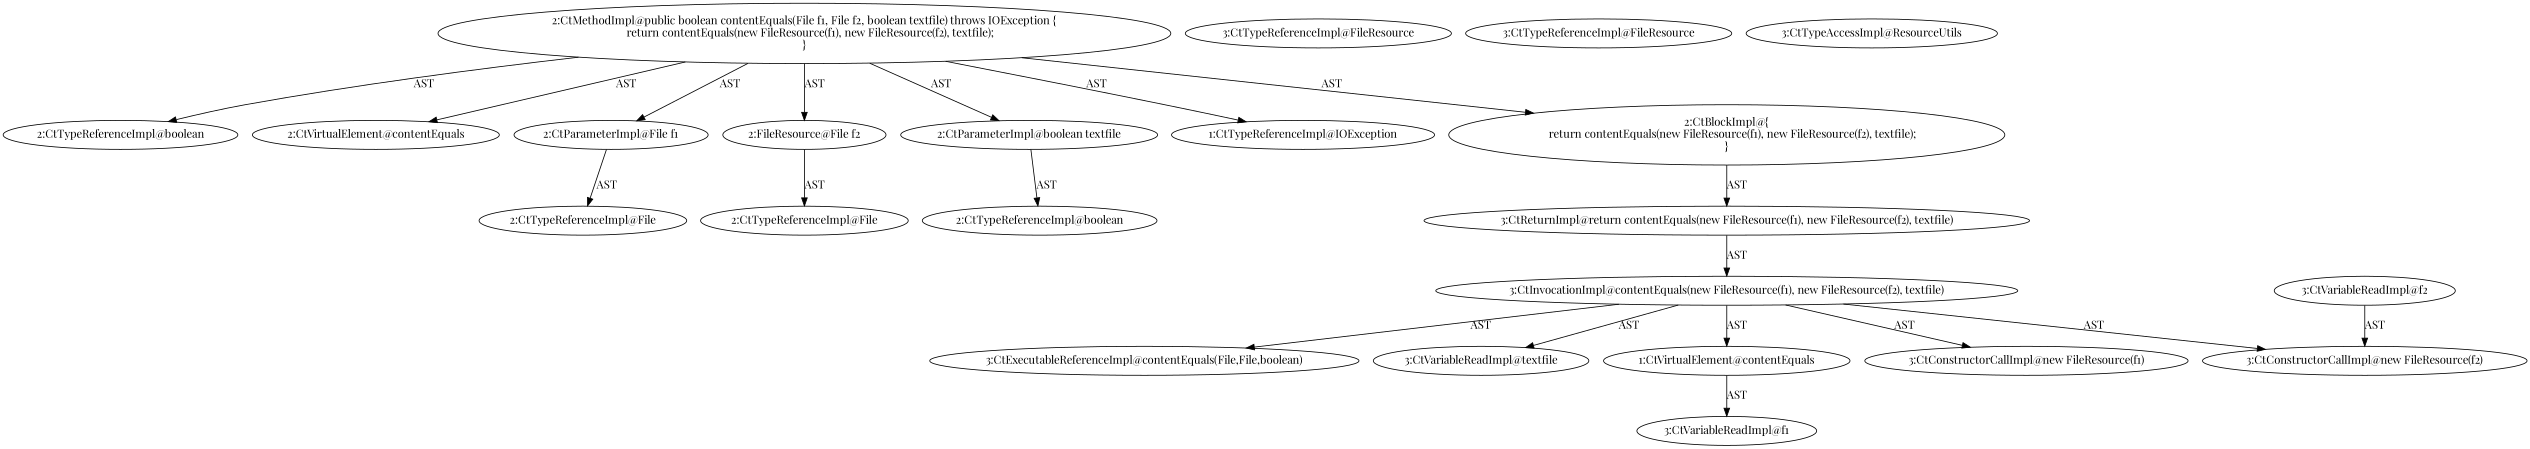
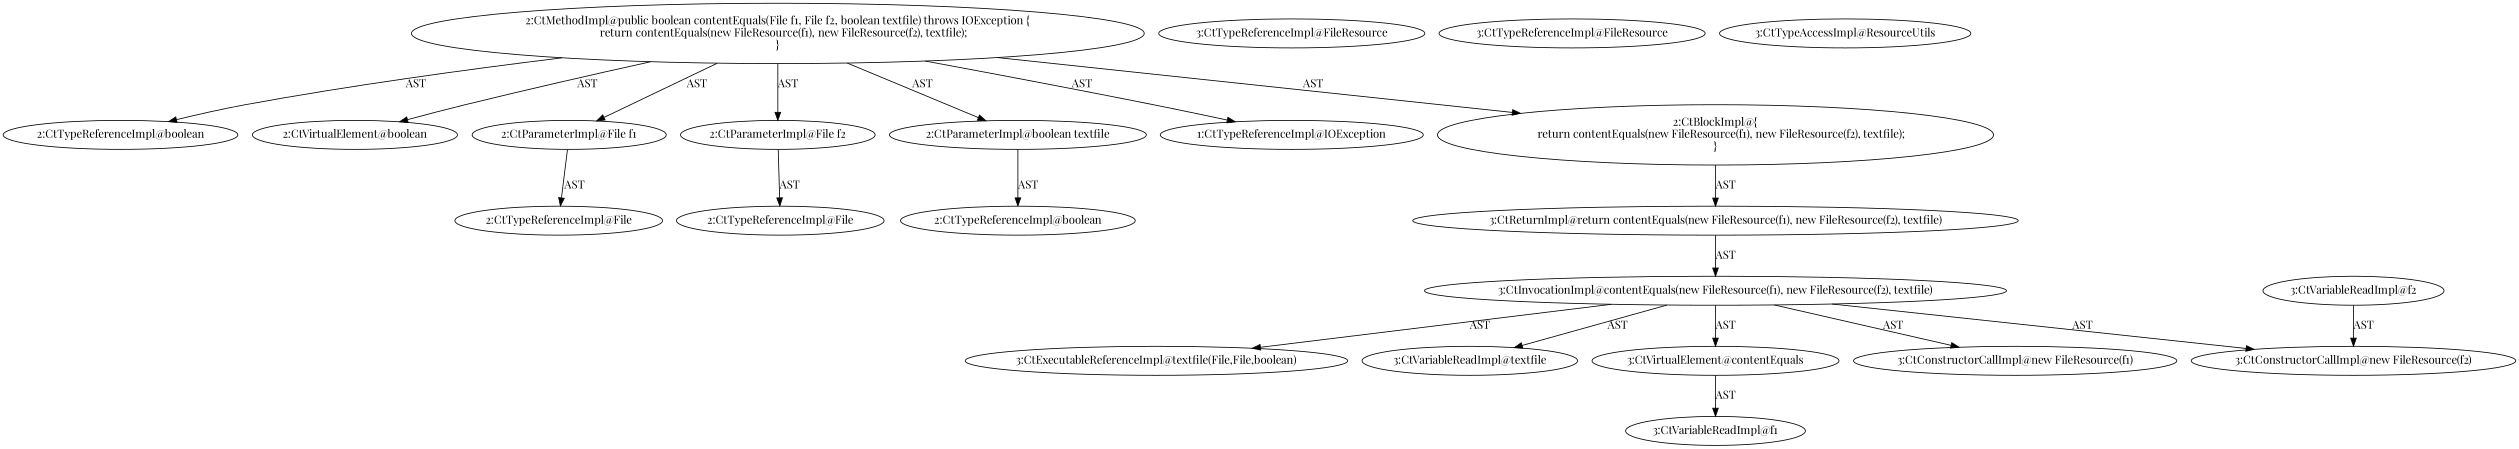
node "2:CtVirtualElement@contentEquals": label "2:CtVirtualElement@contentEquals" -> "2:CtVirtualElement@boolean"
node "2:FileResource@File f2": label "2:FileResource@File f2" -> "2:CtParameterImpl@File f2"
node "3:CtExecutableReferenceImpl@contentEquals(File,File,boolean)": label "3:CtExecutableReferenceImpl@contentEquals(File,File,boolean)" -> "3:CtExecutableReferenceImpl@textfile(File,File,boolean)"
node "1:CtVirtualElement@contentEquals": label "1:CtVirtualElement@contentEquals" -> "3:CtVirtualElement@contentEquals"
